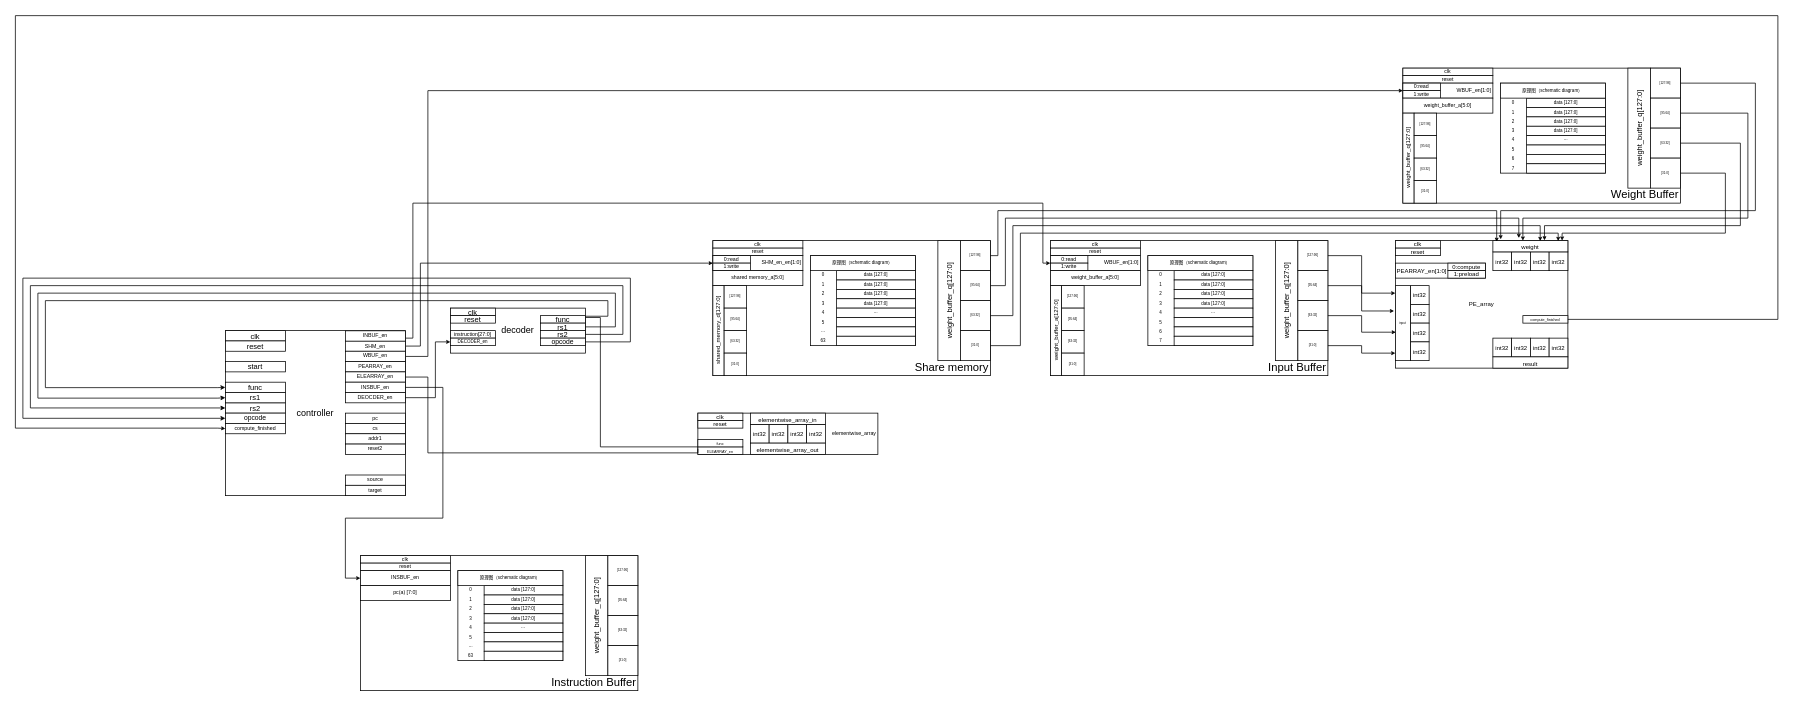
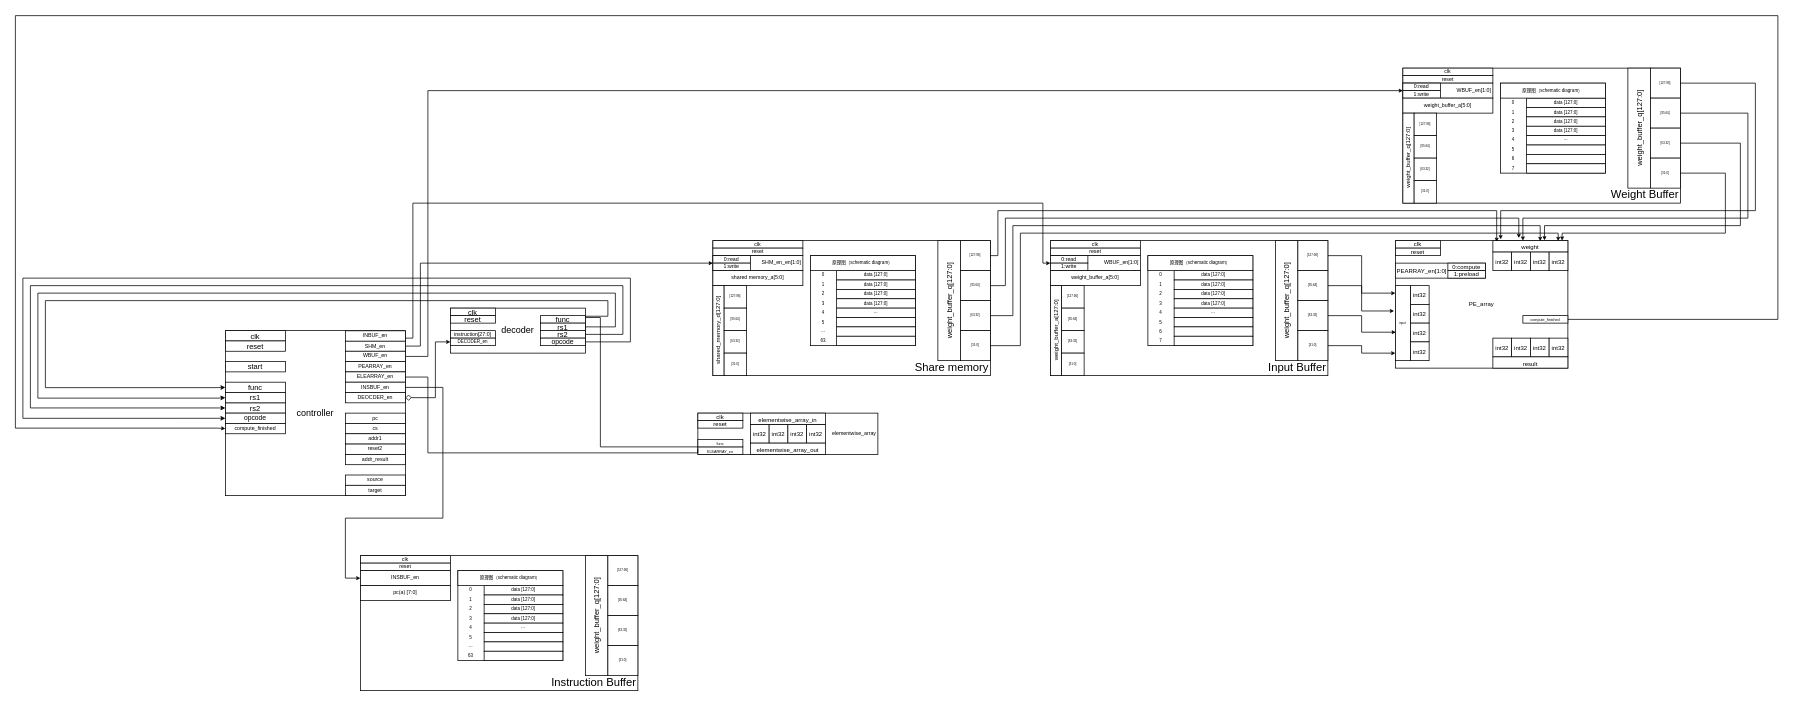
edge "DEOCDER_en" -> "DECODER_en": arrowhead none -> diamond
node "addr_result": added
